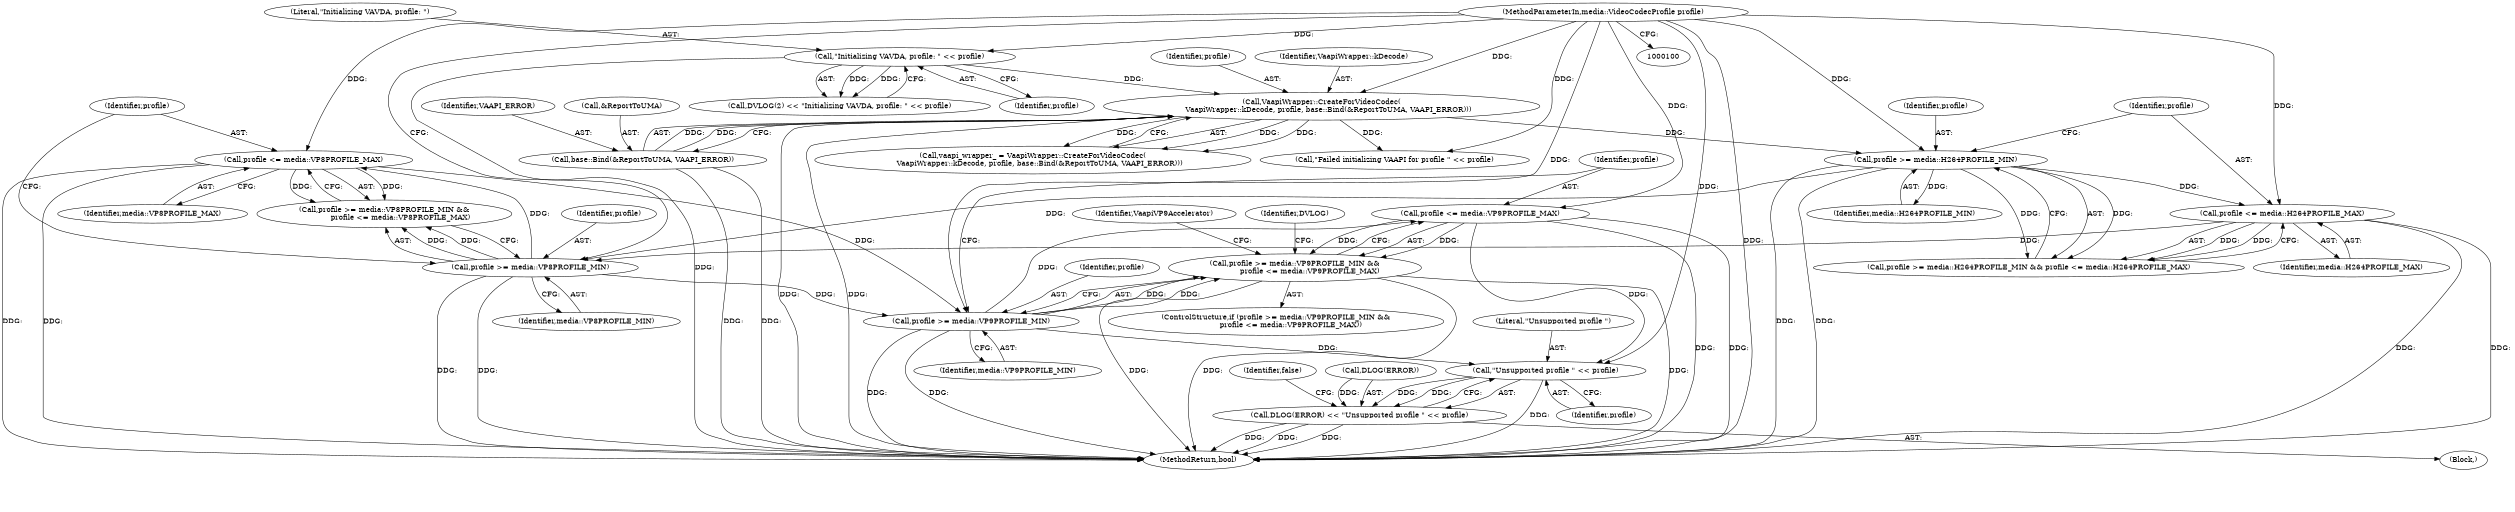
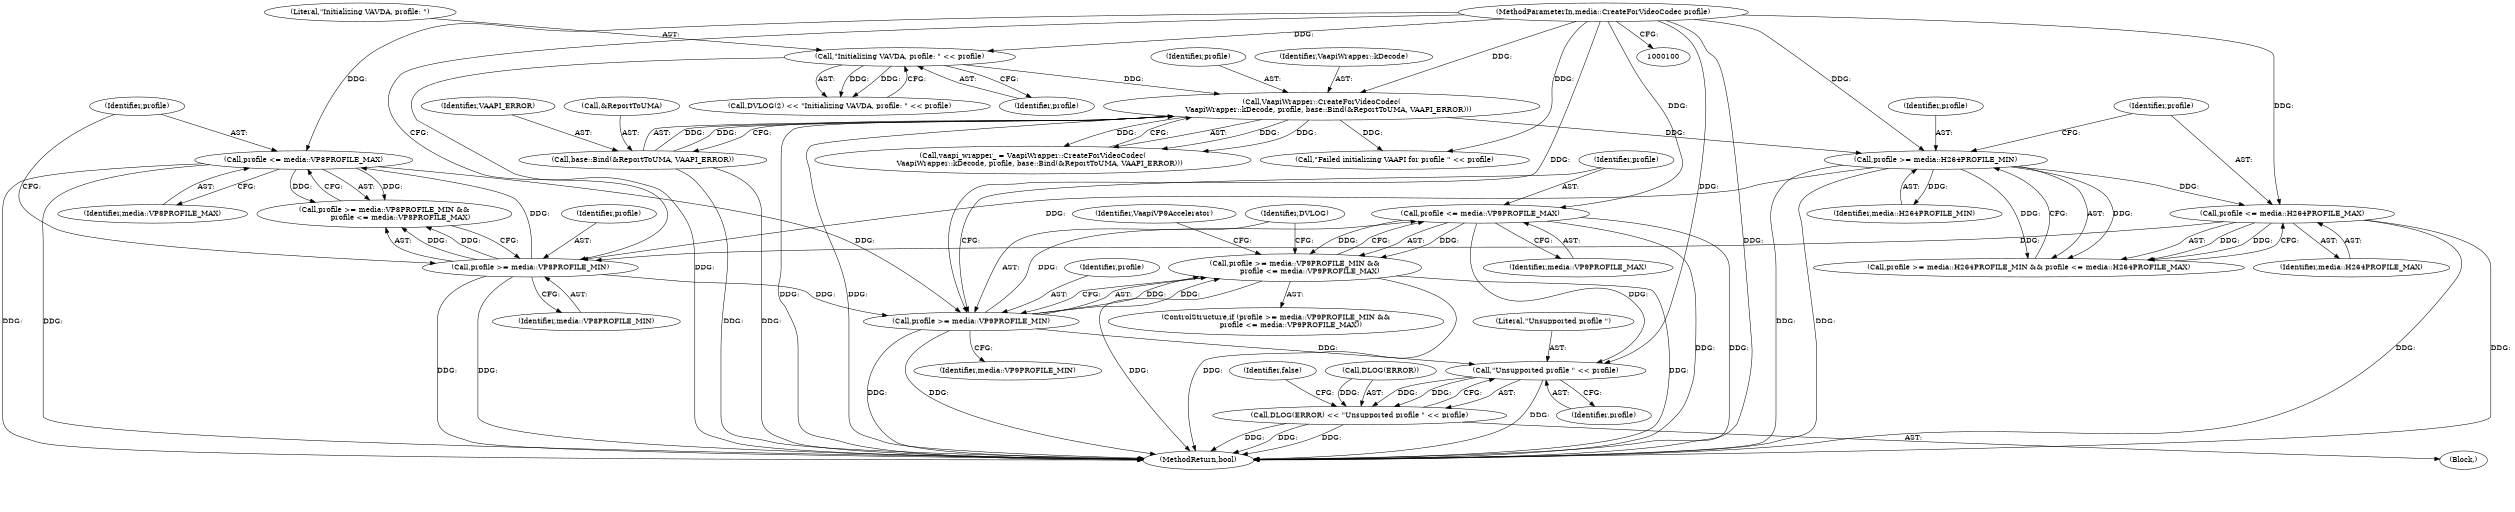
node "(MethodParameterIn,media::VideoCodecProfile profile)": label "(MethodParameterIn,media::VideoCodecProfile profile)" -> "(MethodParameterIn,media::CreateForVideoCodec profile)"
node "(Identifier,media::VP9PROFILE_MAX)": added
edge "(Identifier,media::VP9PROFILE_MIN)" -> "(Call,profile >= media::VP9PROFILE_MIN)": now "(Identifier,DVLOG)" -> "(Call,profile >= media::VP9PROFILE_MIN)"
